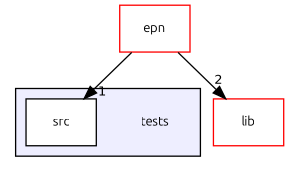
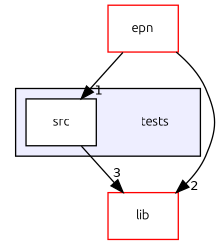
edge "src" -> "lib": added
